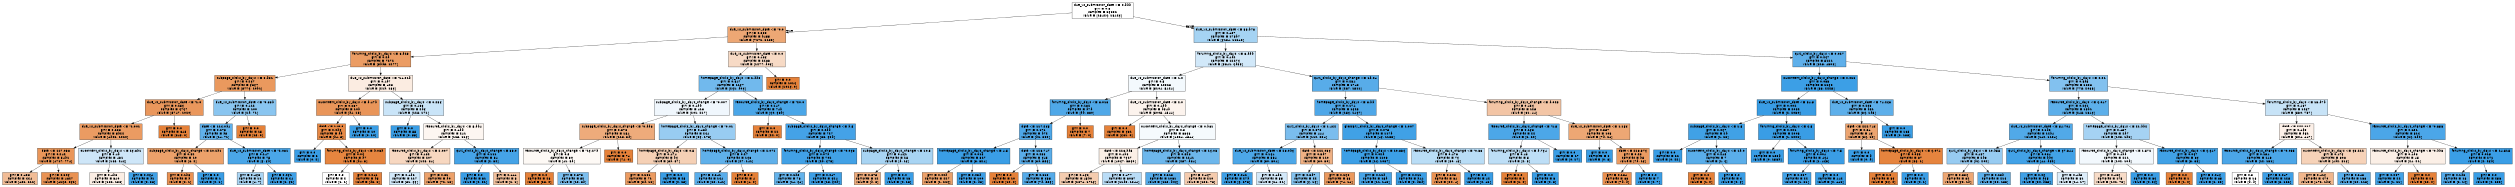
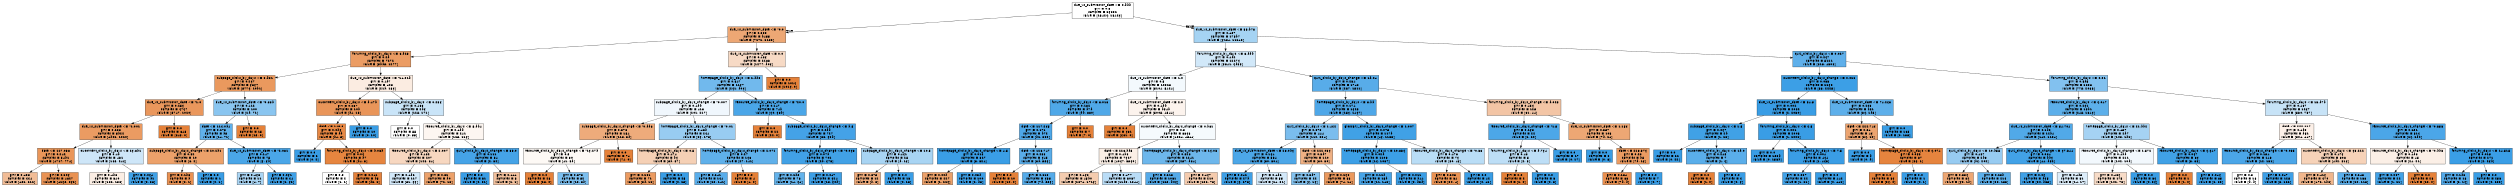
node "gini = 0.0 samples = 55 value = [0, 55]": fillcolor #399de5ff -> #e5813900
